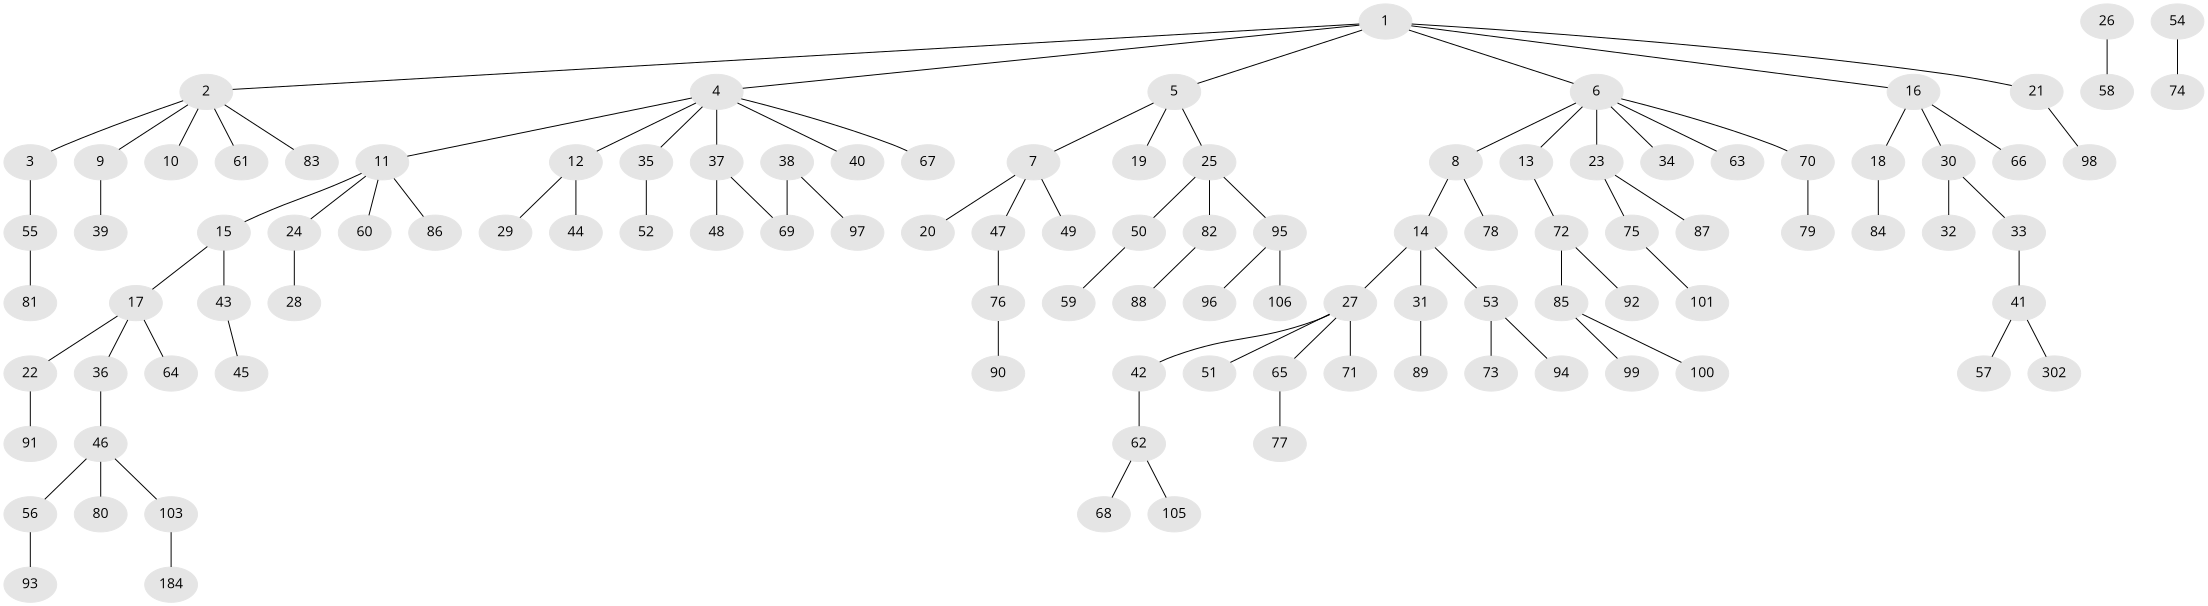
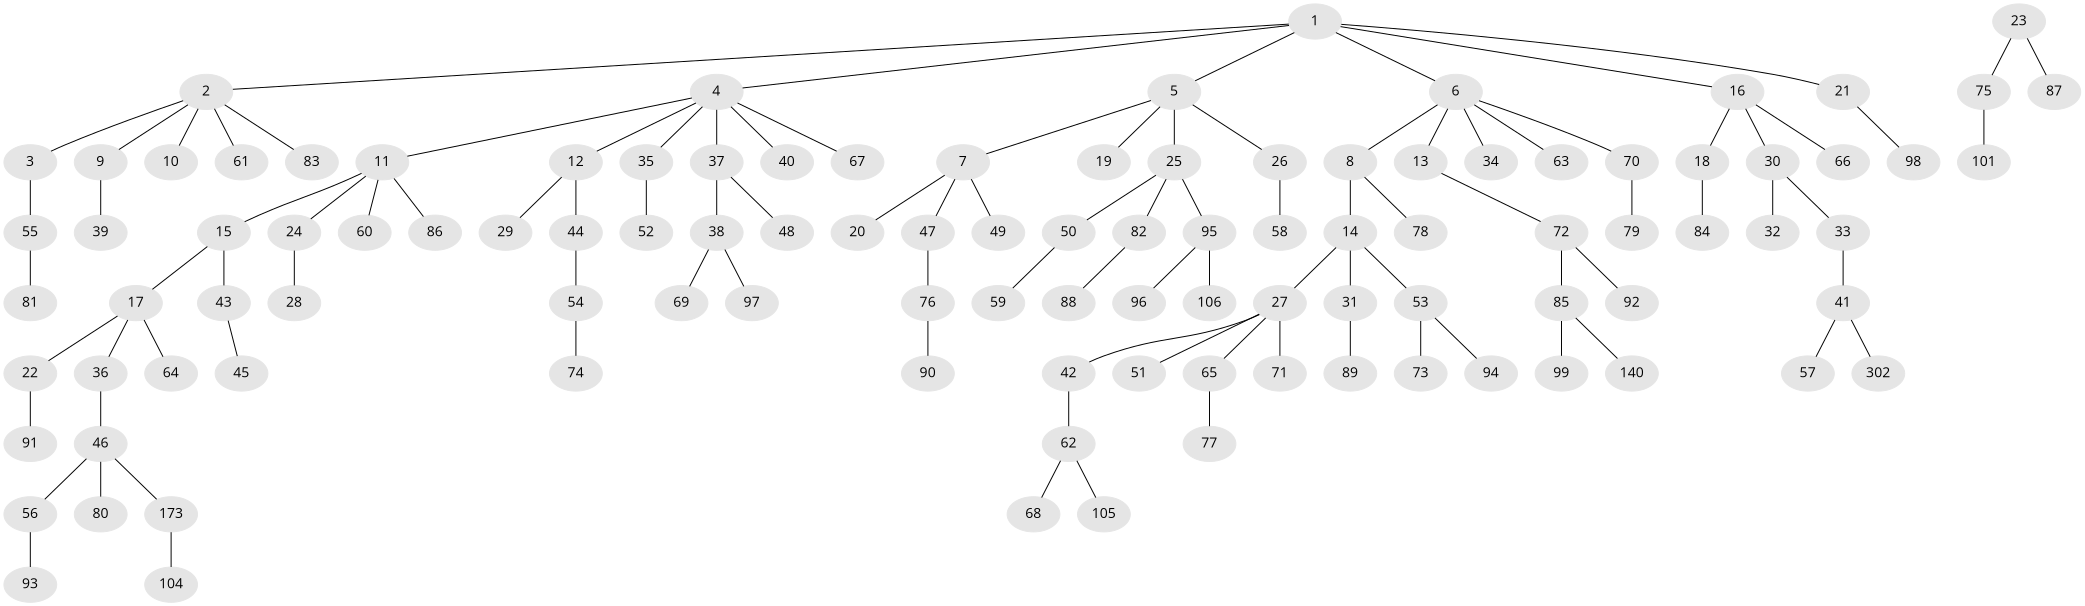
edge "5" -- "26": added
edge "6" -- "23": removed
edge "37" -- "69": now "37" -- "38"
edge "44" -- "54": added
node "100": label "100" -> "140"
node "103": label "103" -> "173"
node "184": label "184" -> "104"
